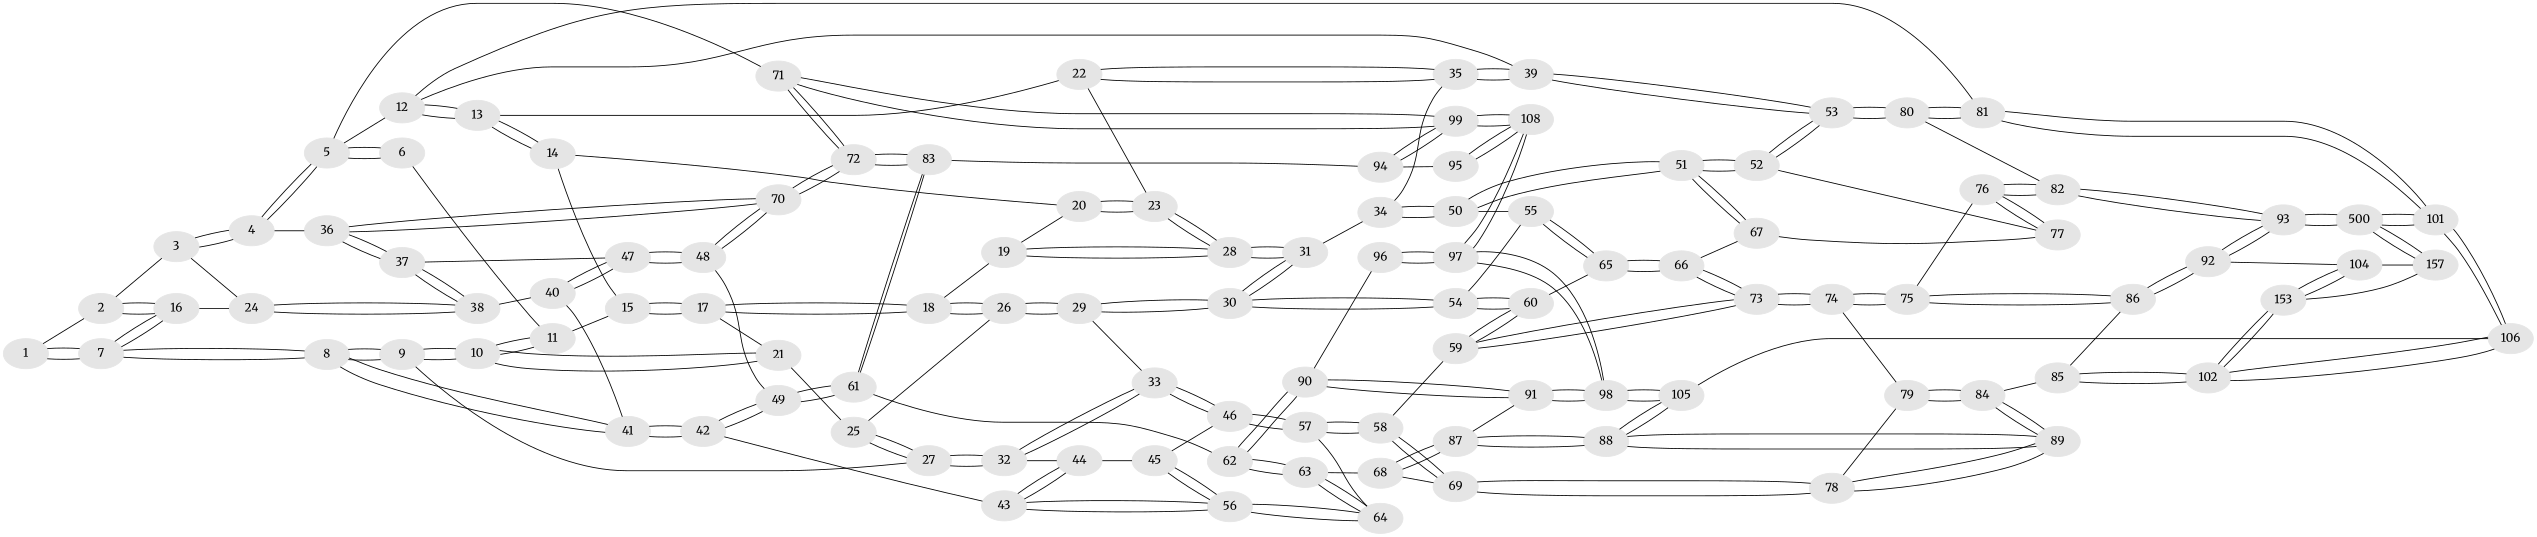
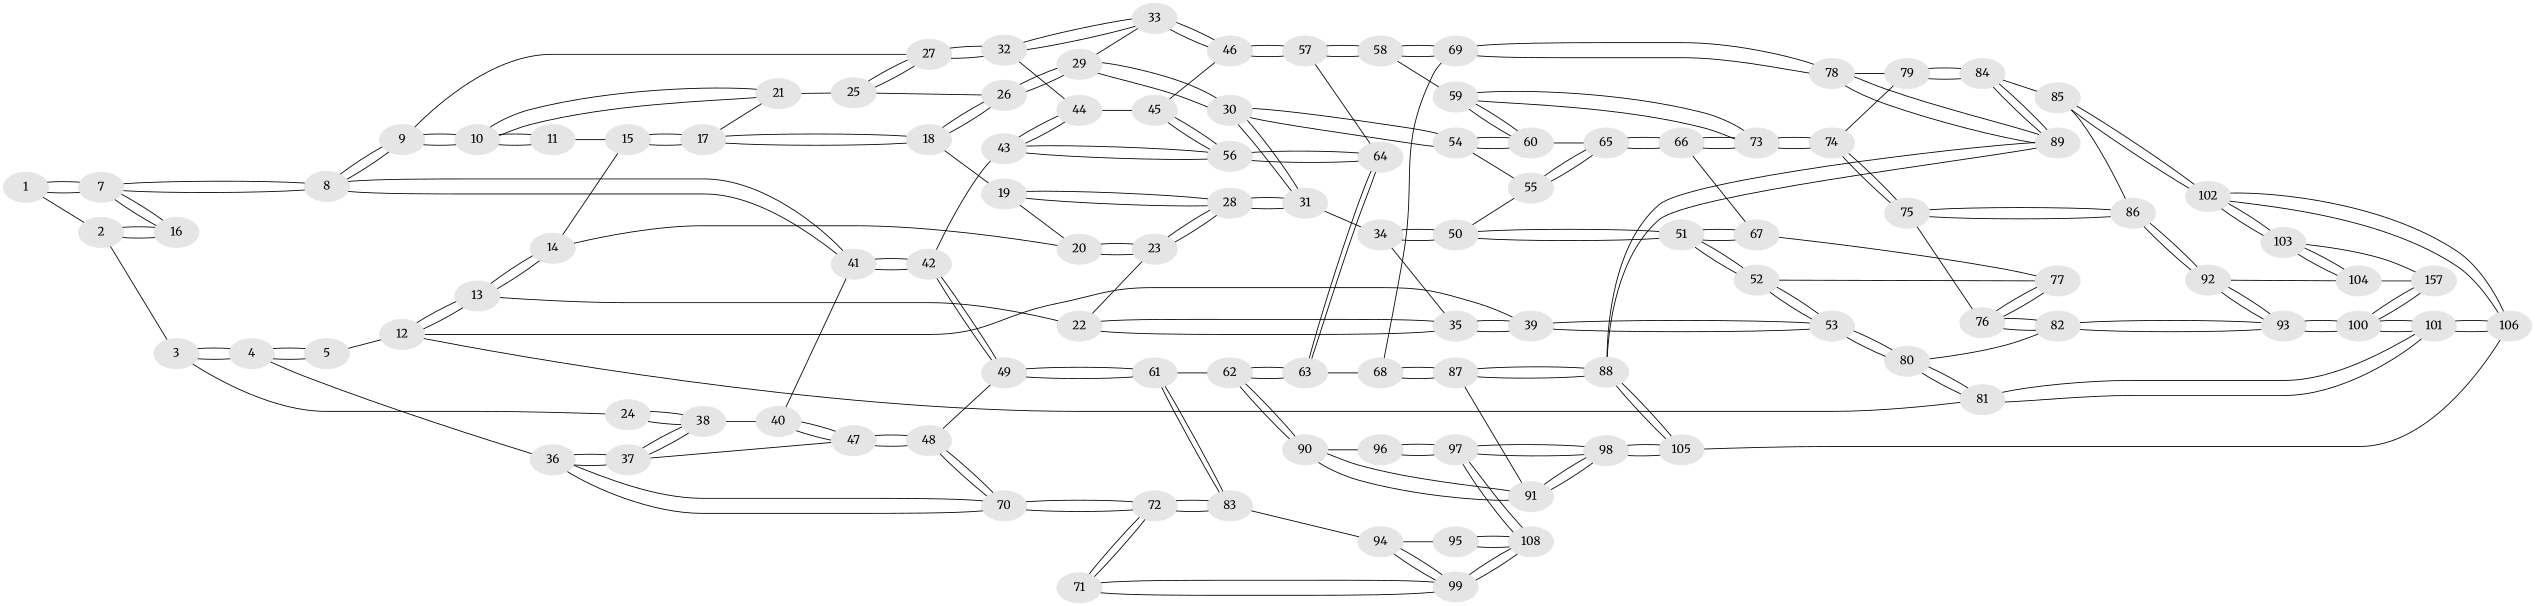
edge "71" -- "5": removed
node "6": removed
node "500": label "500" -> "100"
node "153": label "153" -> "103"
edge "16" -- "24": removed
